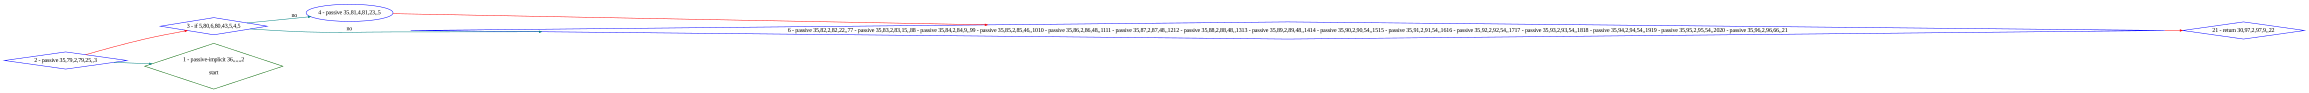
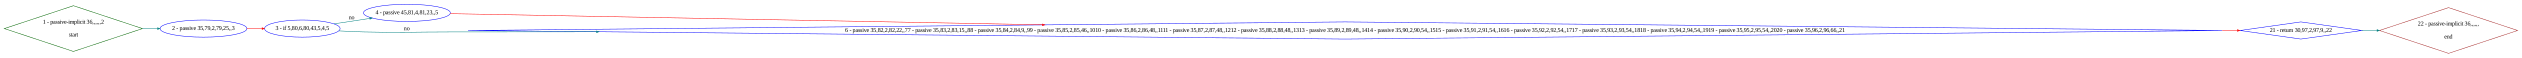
node "4 - passive 35,81,4,81,23,,5": label "4 - passive 35,81,4,81,23,,5" -> "4 - passive 45,81,4,81,23,,5"
node "3 - if 5,80,6,80,43,5,4,5": shape diamond -> ellipse
node "22 - passive-implicit 36,,,,,, end": added
node "2 - passive 35,79,2,79,25,,3": shape diamond -> ellipse
edge "2 - passive 35,79,2,79,25,,3" -> "1 - passive-implicit 36,,,,,,2 start": reversed
